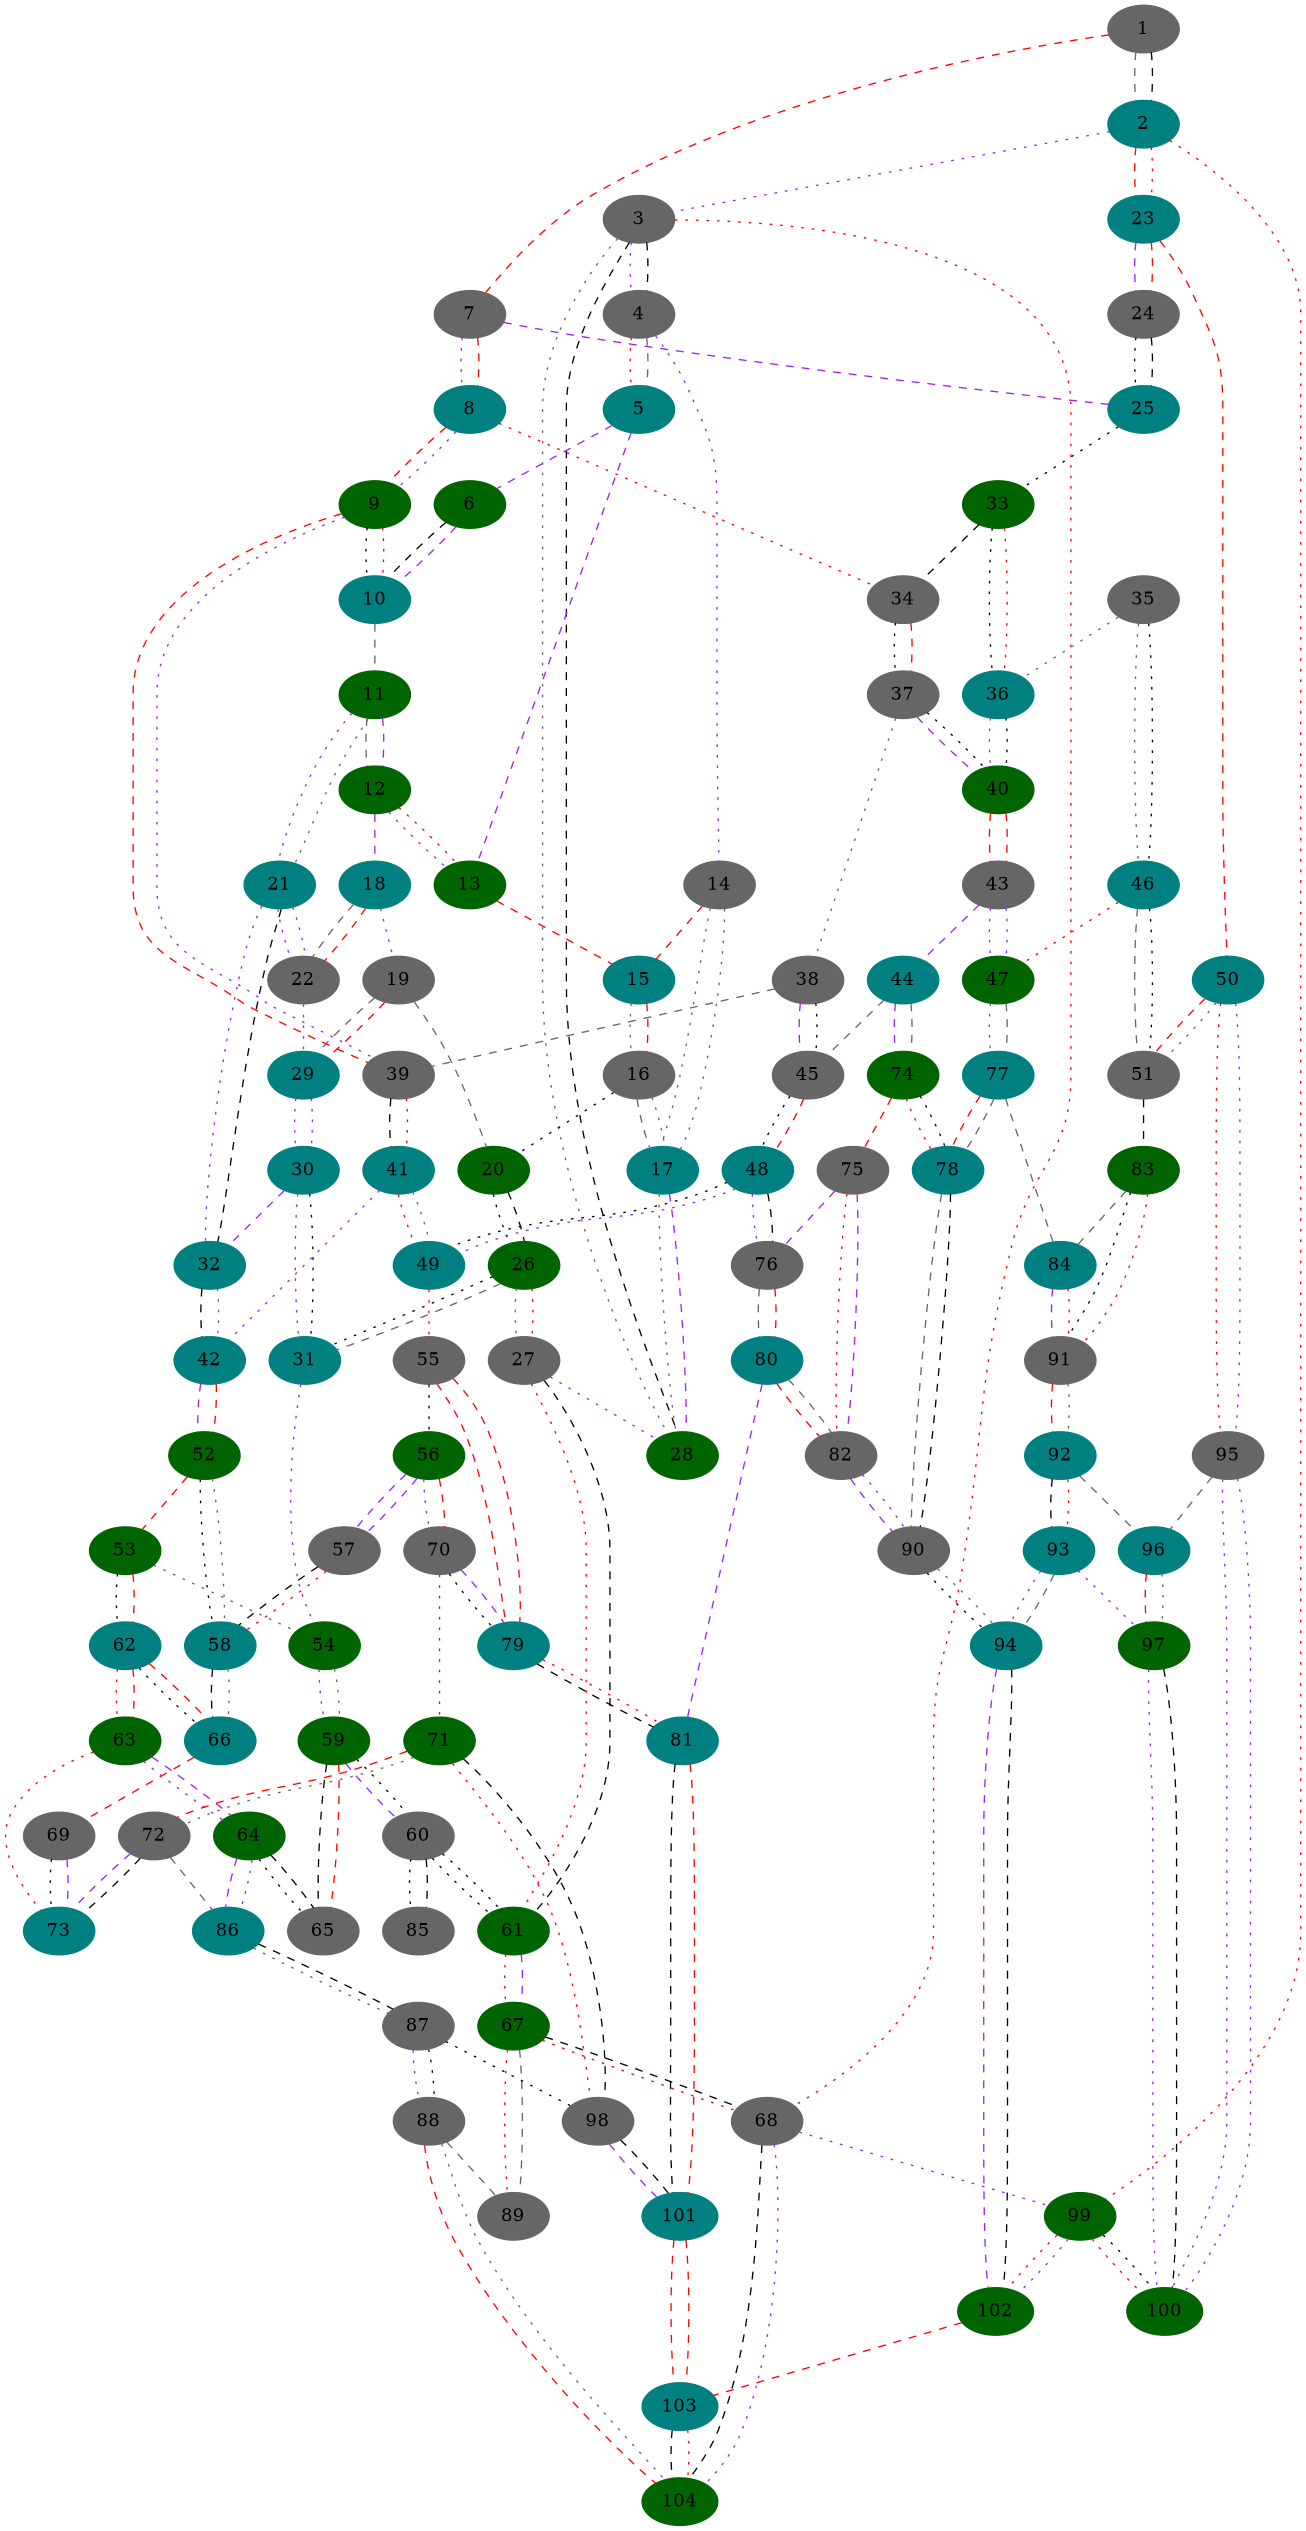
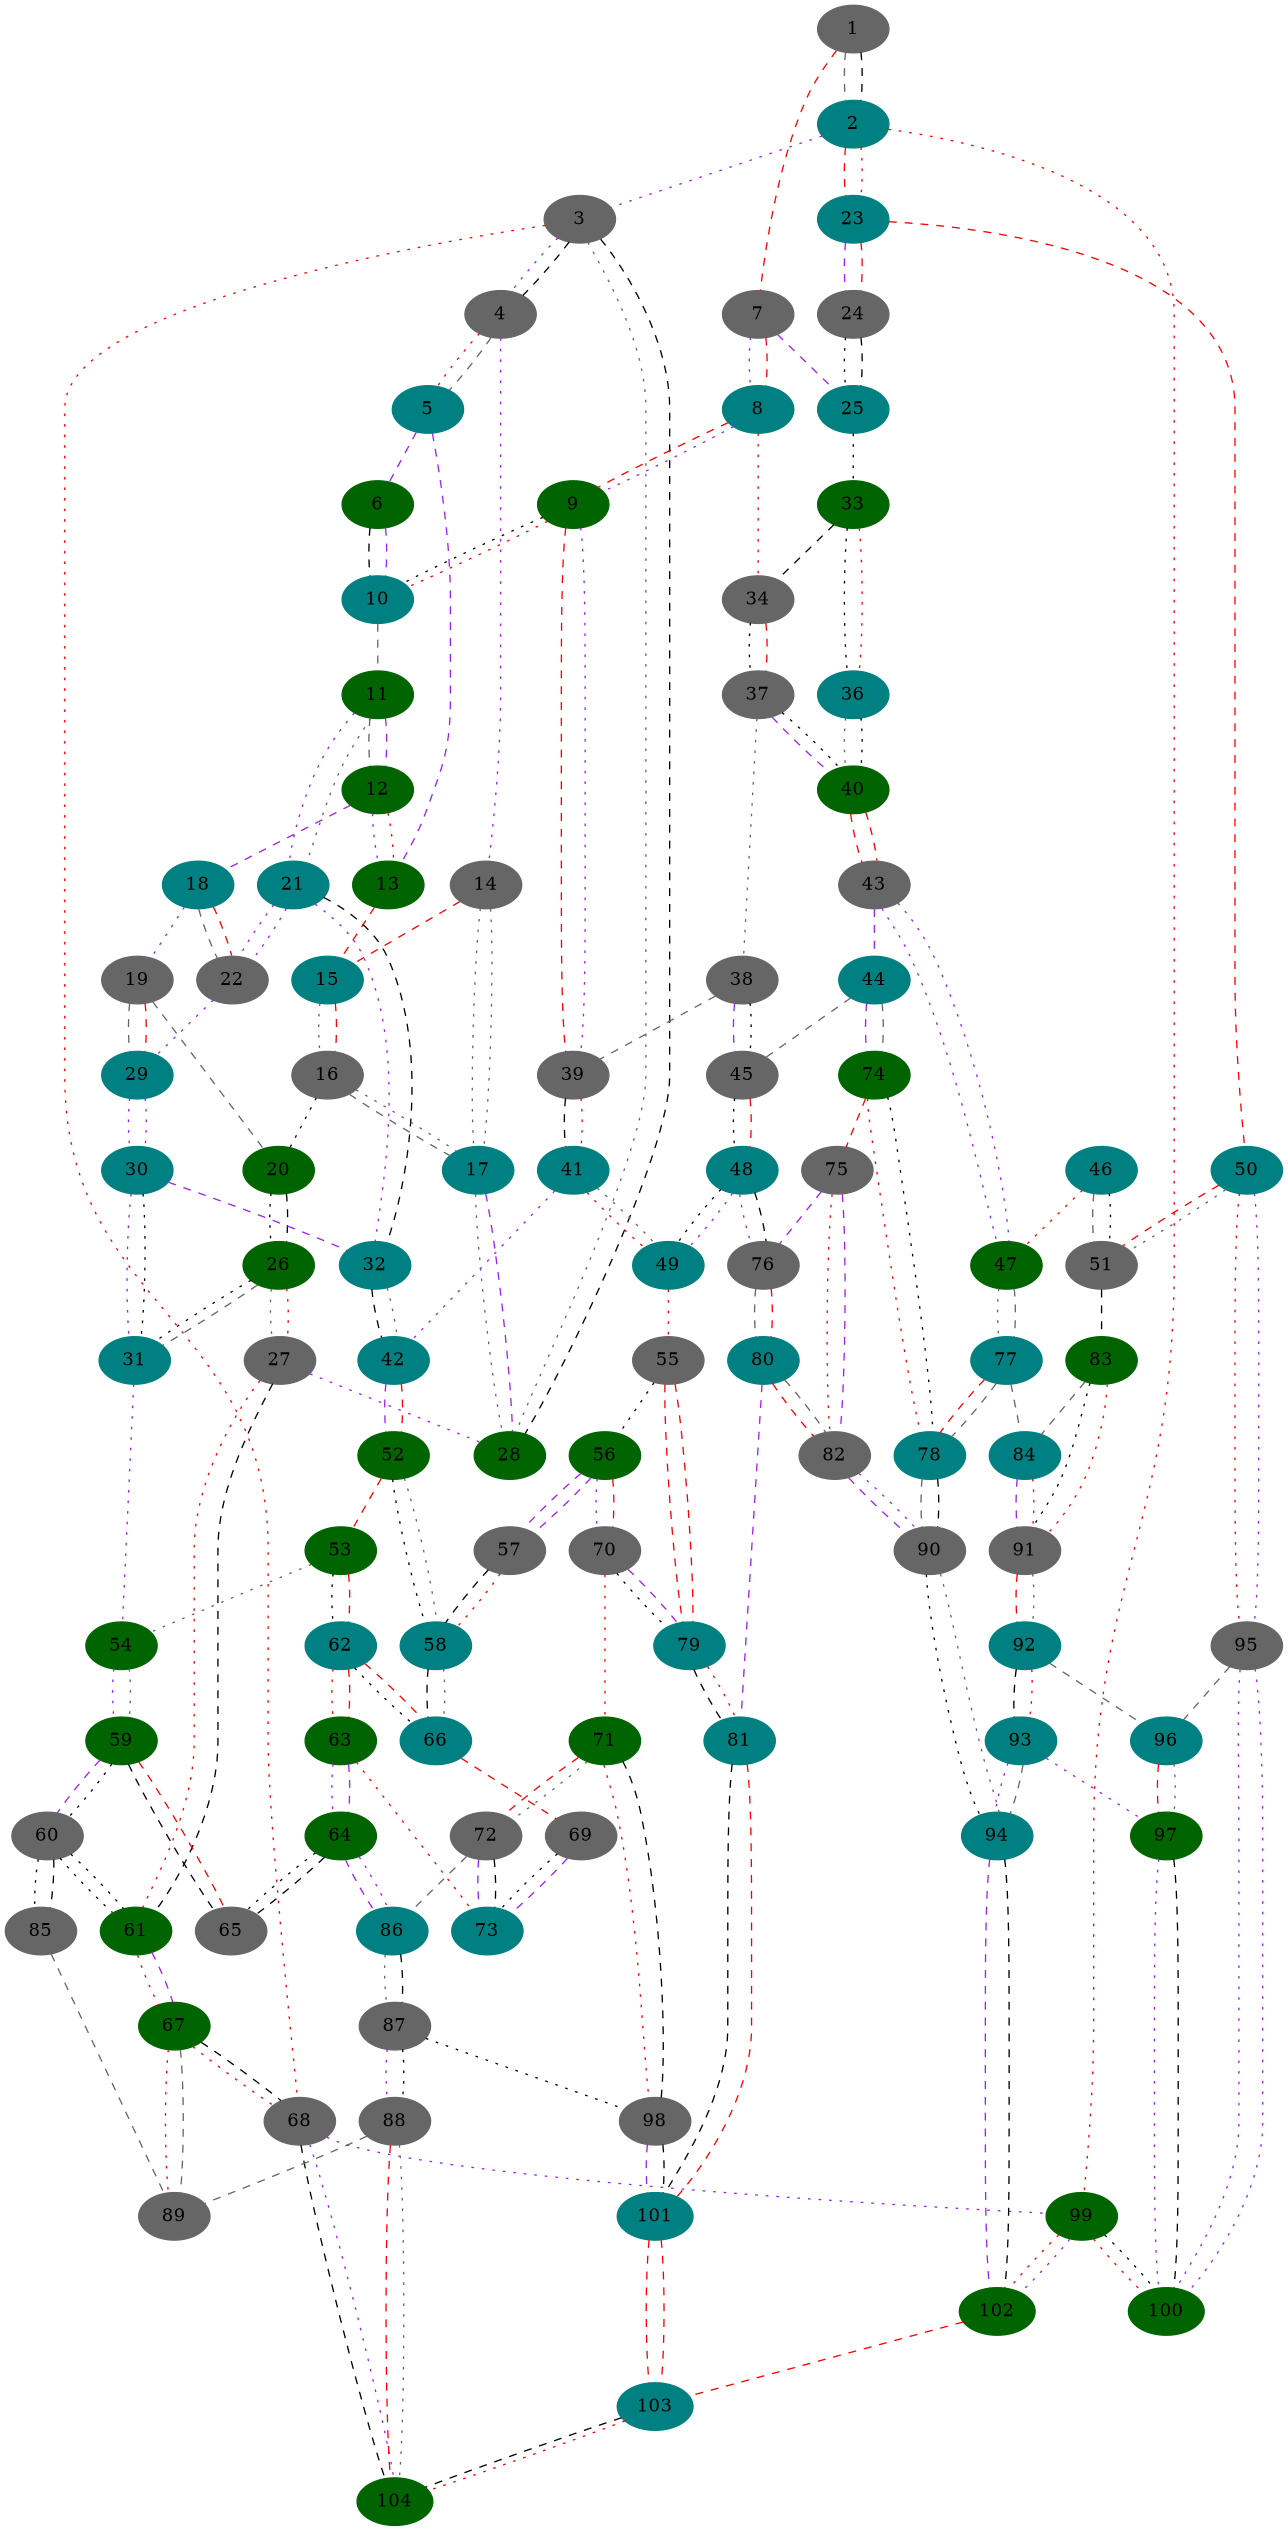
node "35": removed
edge "85" -- "89": added
